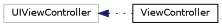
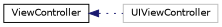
edge "ViewController" -> "UIViewController": reversed
